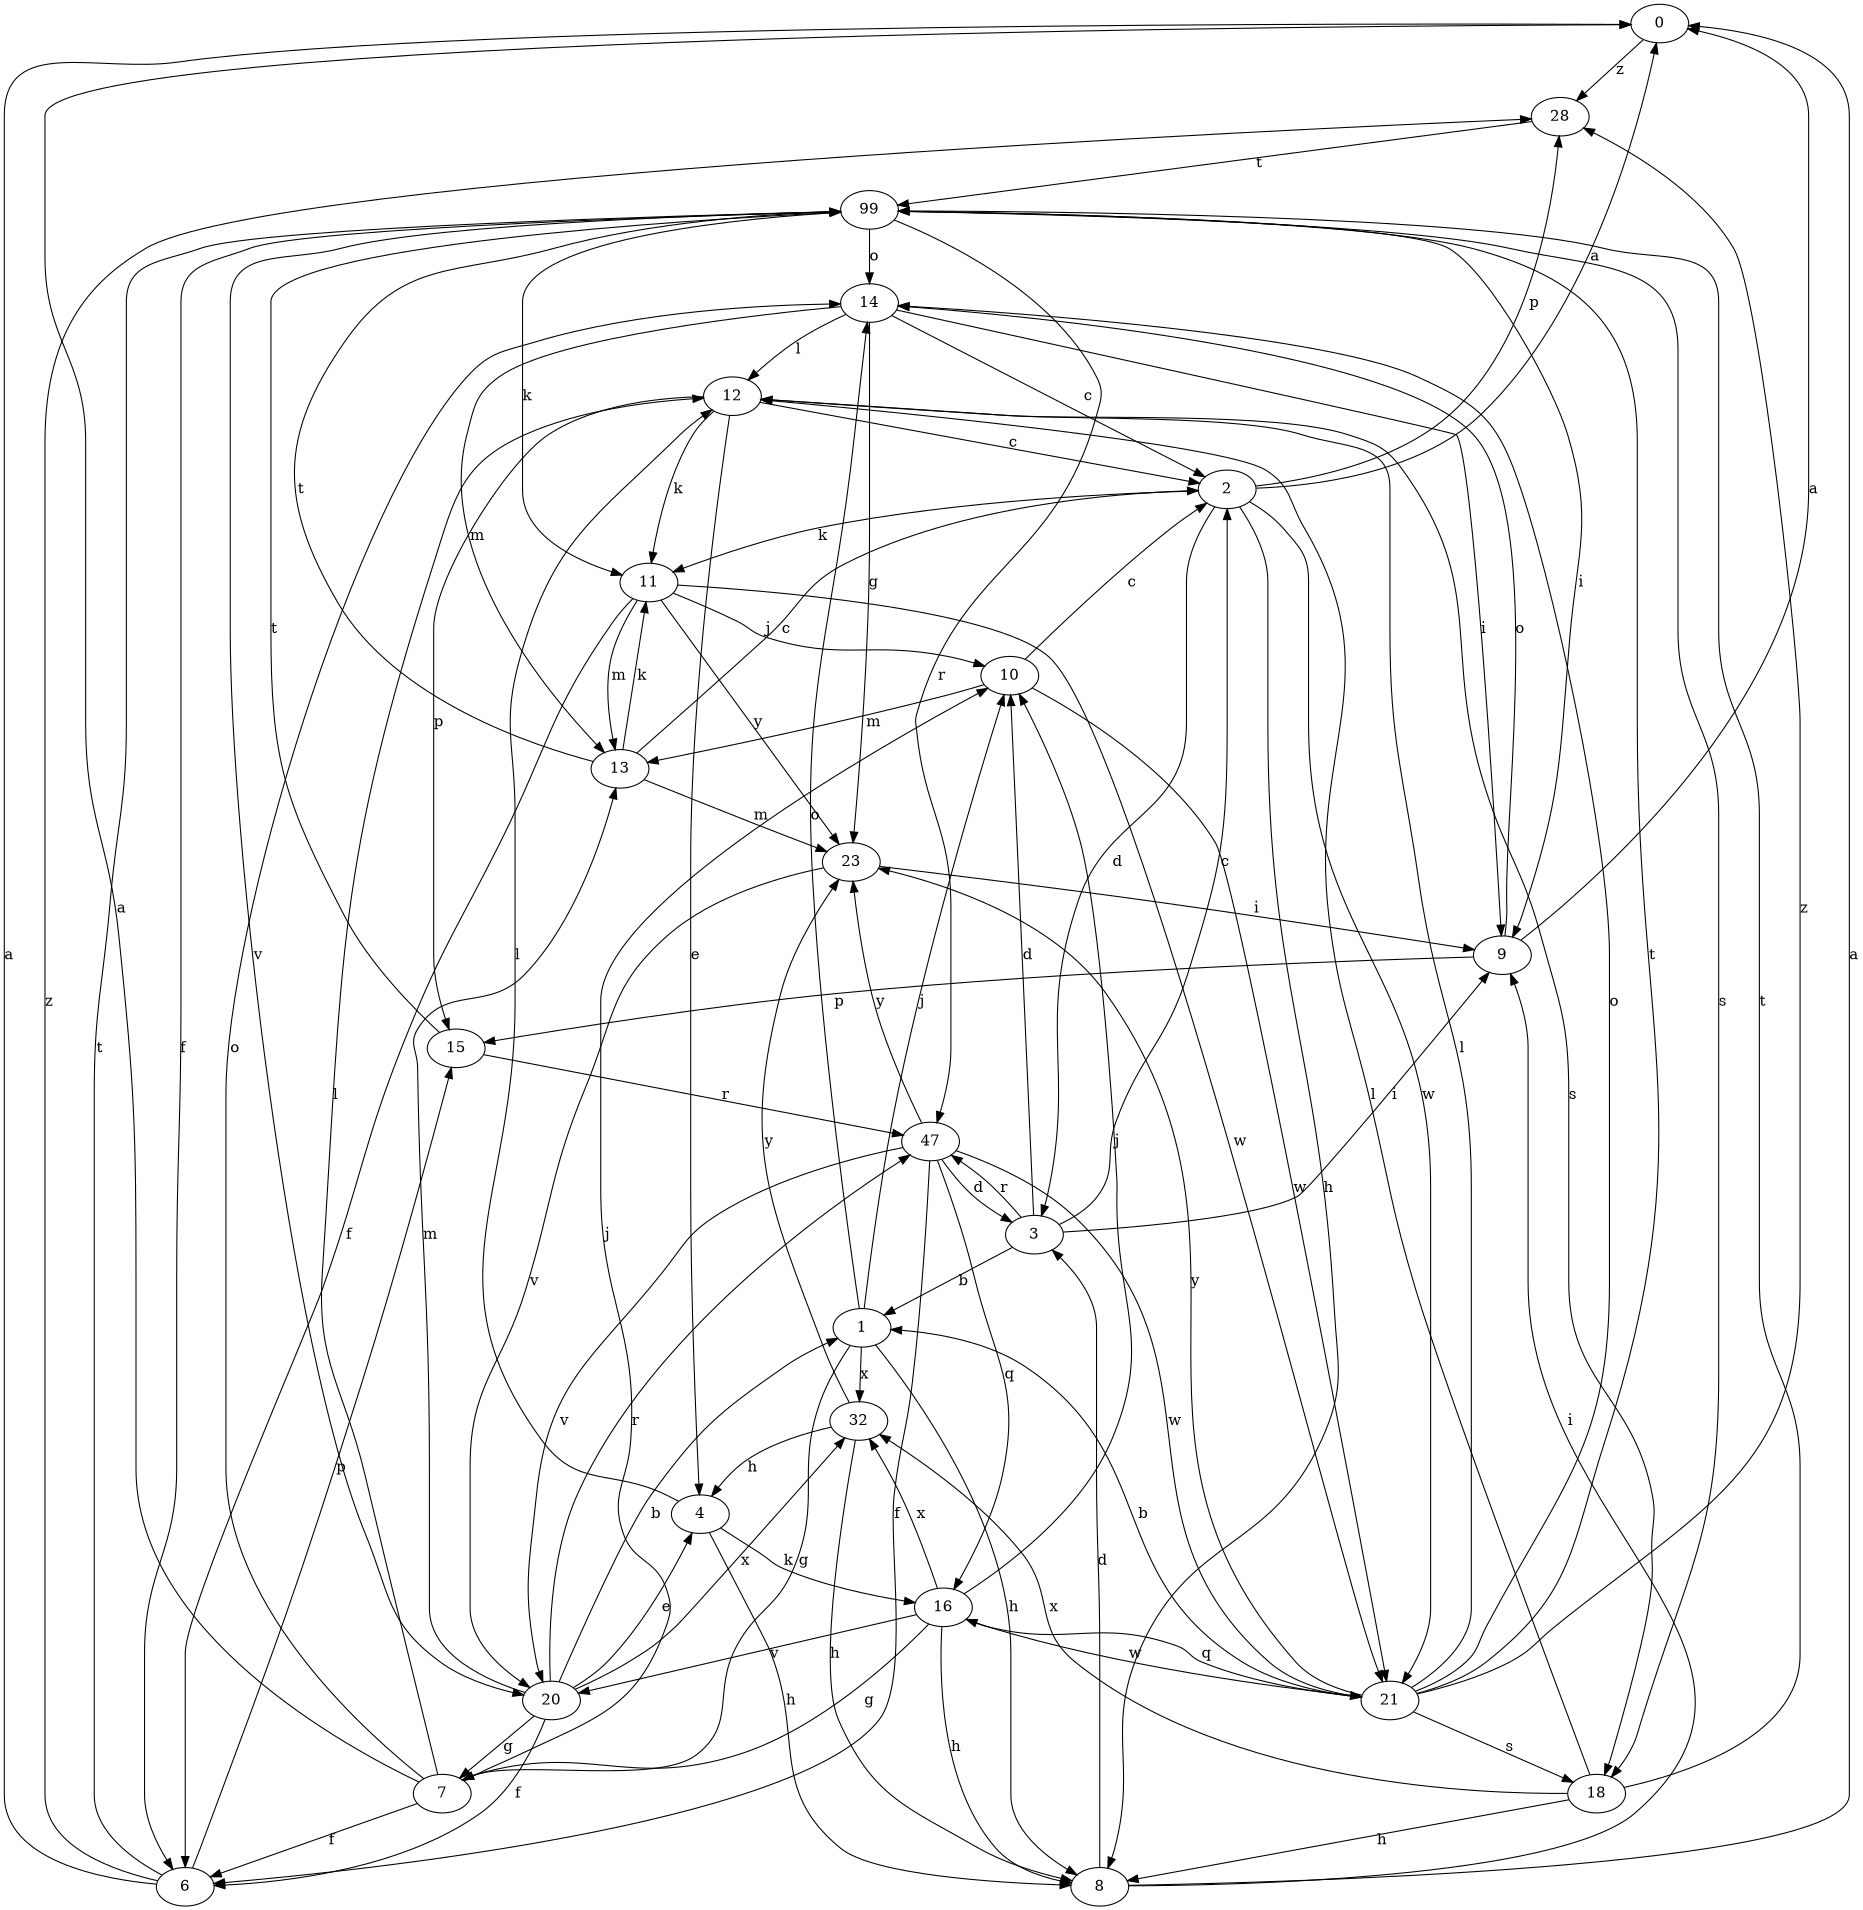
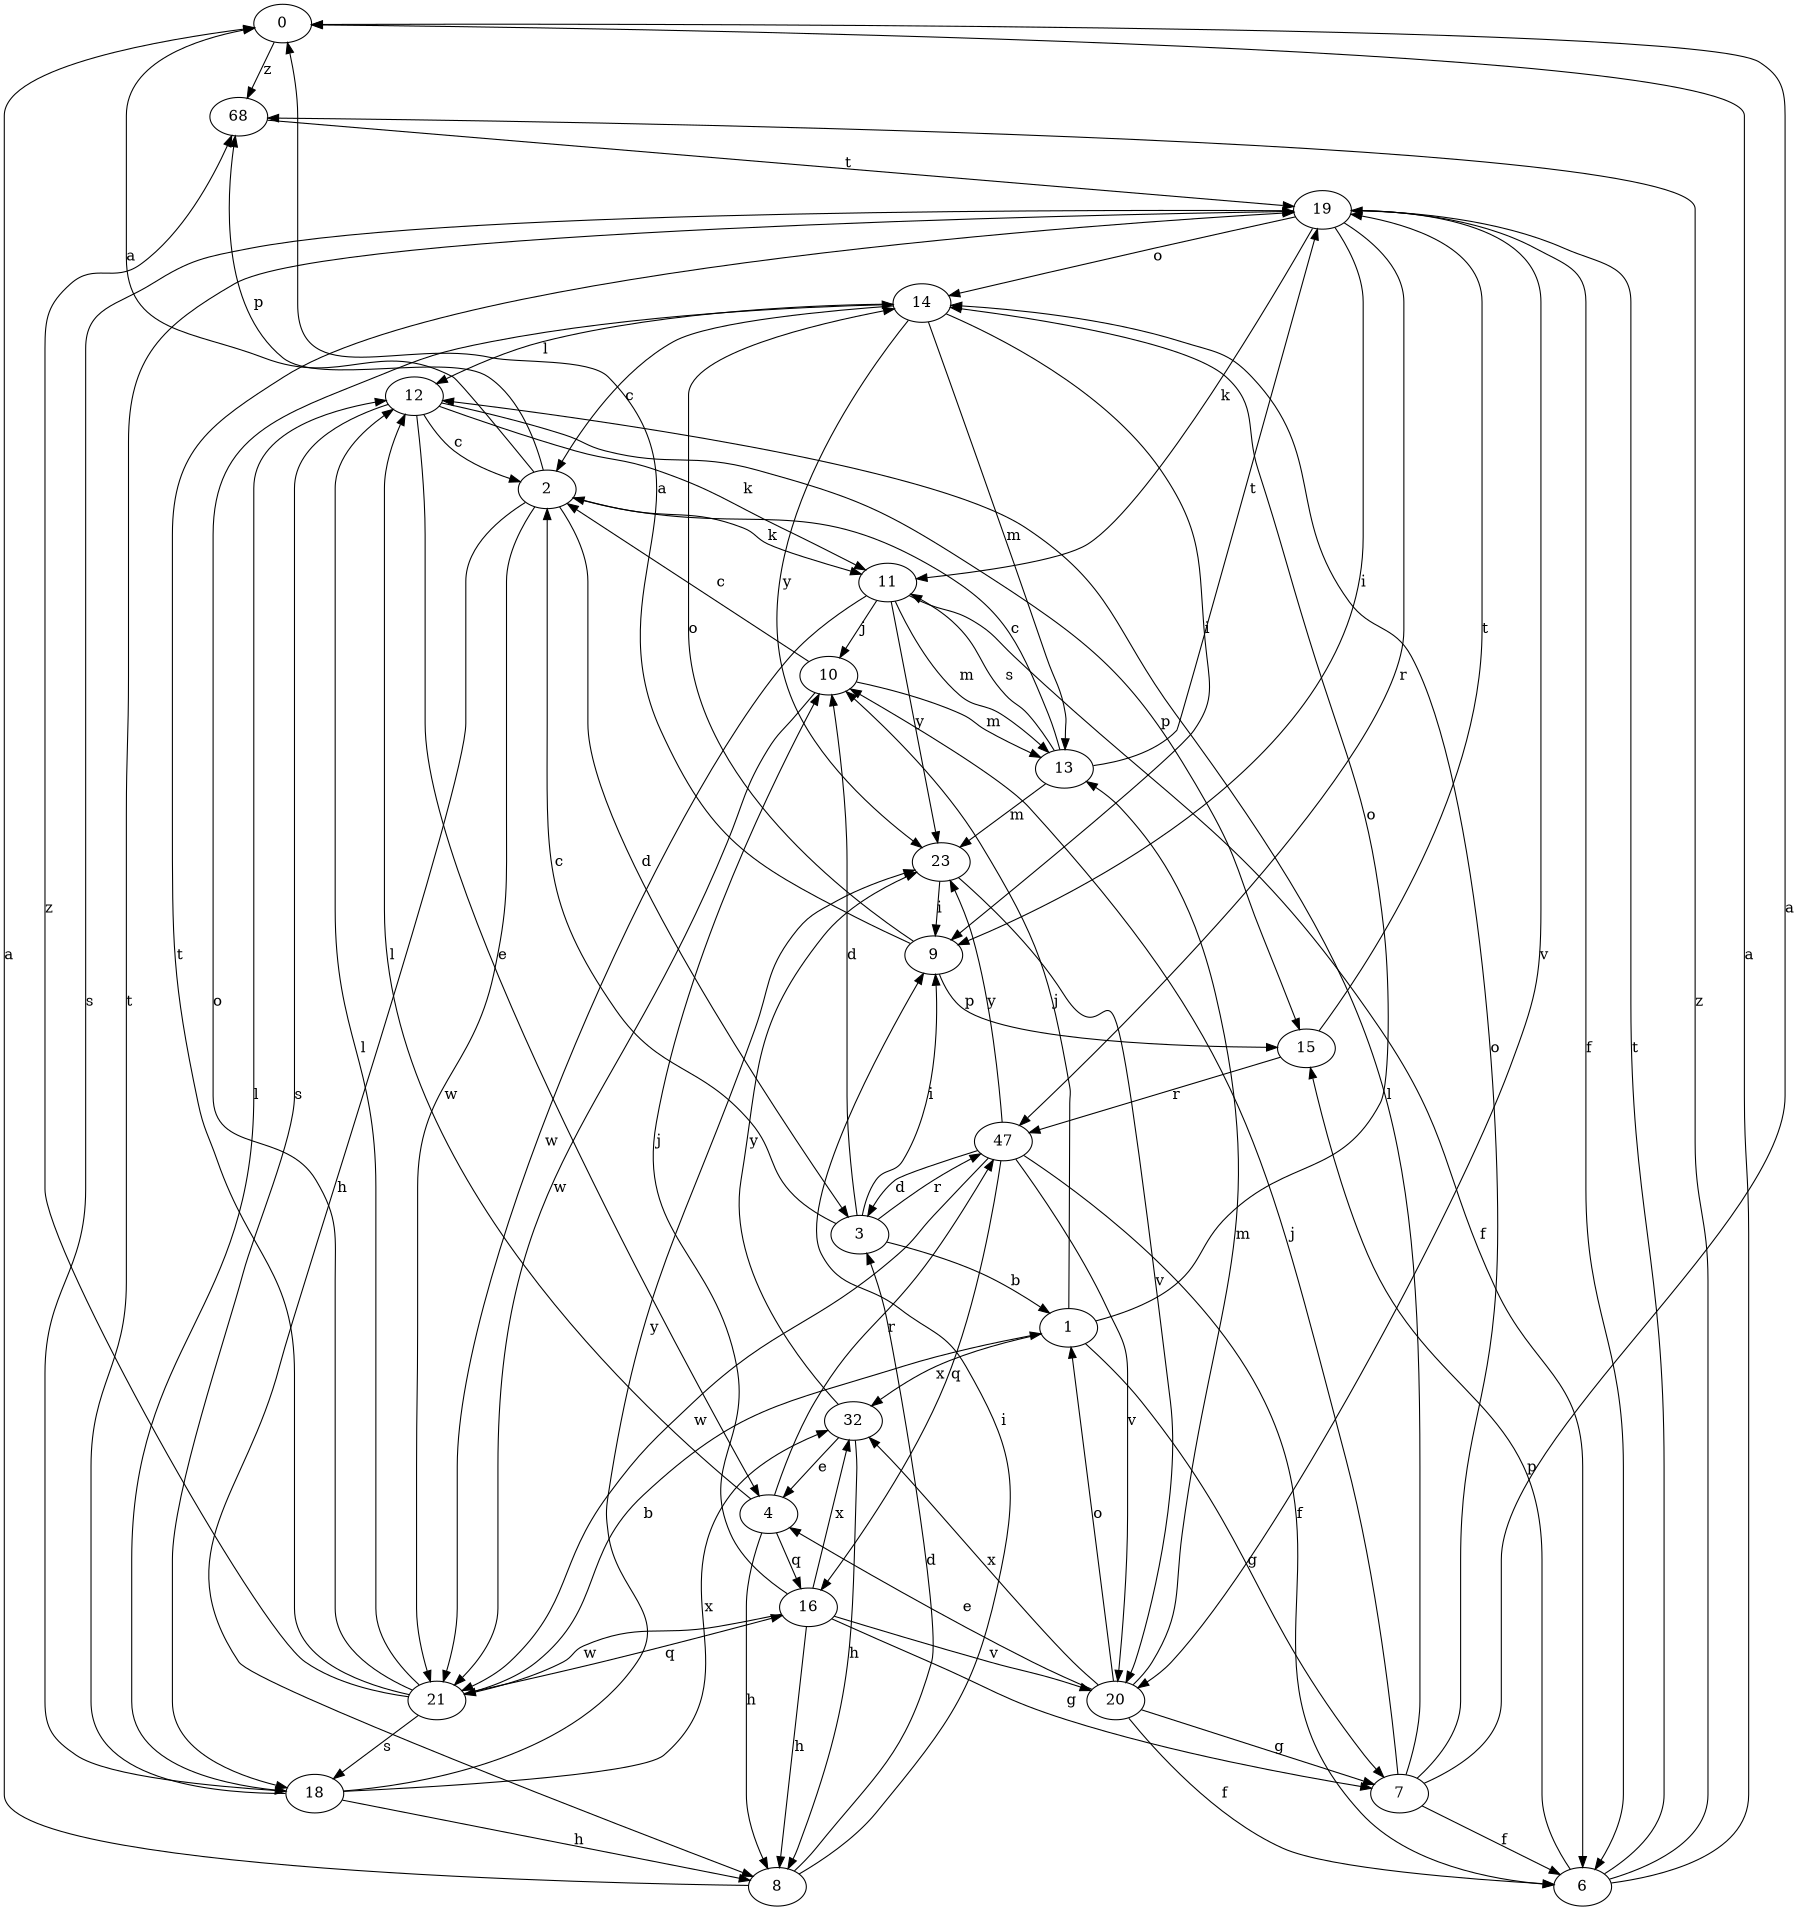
node "28": label "28" -> "68"
node "99": label "99" -> "19"
edge "14" -> "23": label "g" -> "y"
edge "13" -> "11": label "k" -> "s"
edge "21" -> "23": now "18" -> "23"
edge "20" -> "47": now "4" -> "47"
edge "32" -> "4": label "h" -> "e"
edge "20" -> "1": label "b" -> "o"
edge "4" -> "16": label "k" -> "q"
edge "1" -> "8": removed, label "h"
